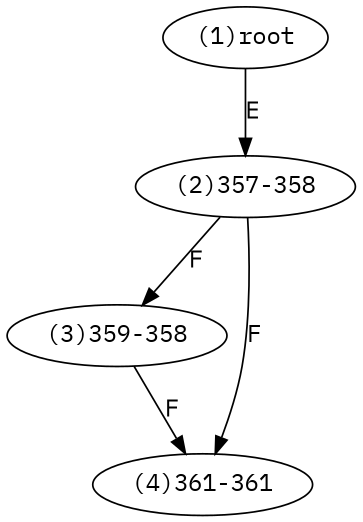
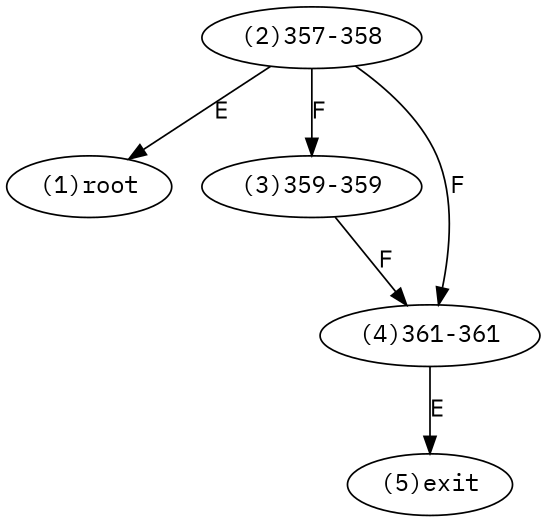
edge "(1)root" -> "(2)357-358": reversed
node "(3)359-358": label "(3)359-358" -> "(3)359-359"
node "(5)exit": added
